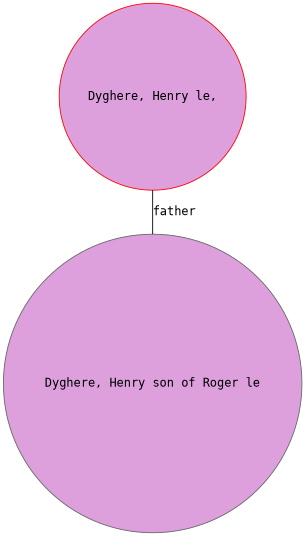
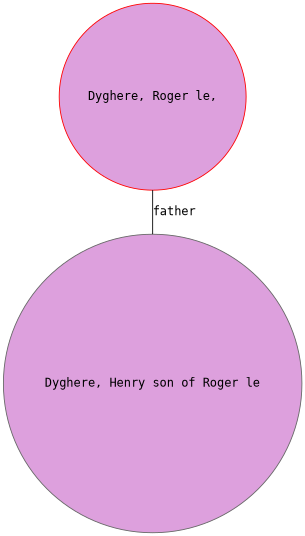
node "Dyghere, Henry le,": label "Dyghere, Henry le," -> "Dyghere, Roger le,"
